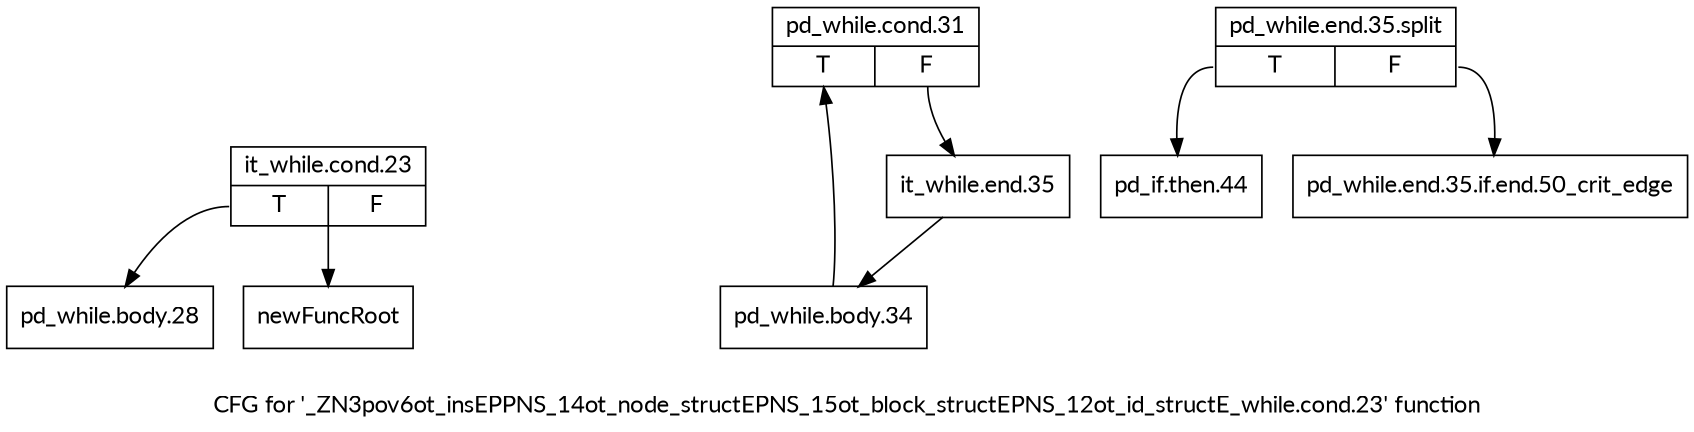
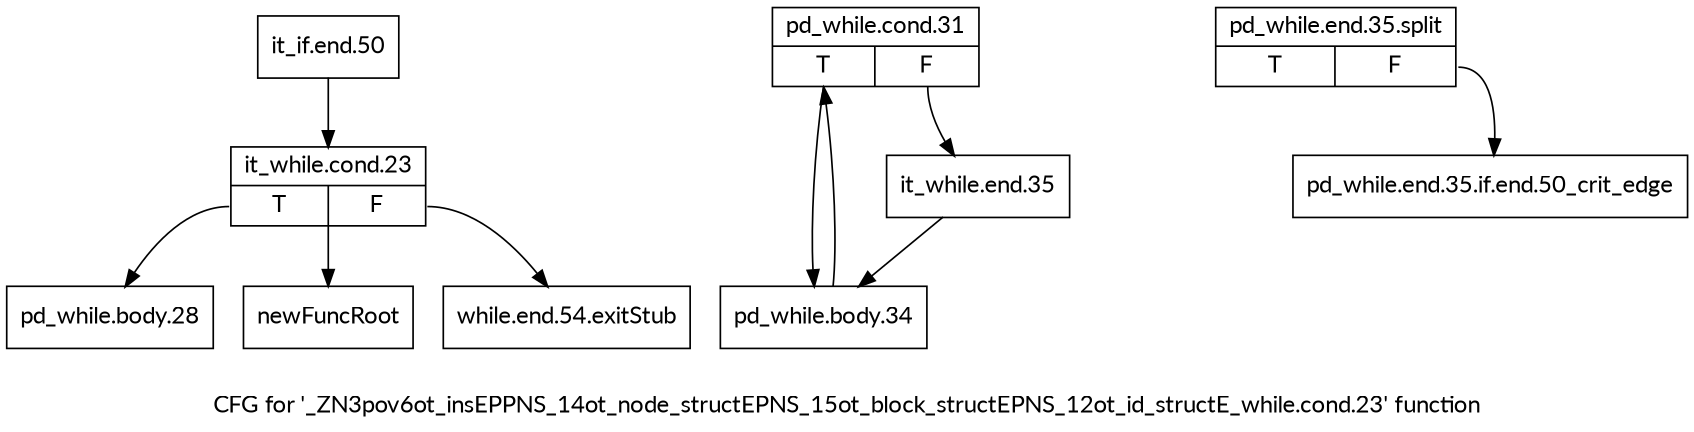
node "it_if.end.50": added
edge "pd_while.cond.31" -> "pd_while.body.34": added
node "pd_if.then.44": removed
node "while.end.54.exitStub": added
